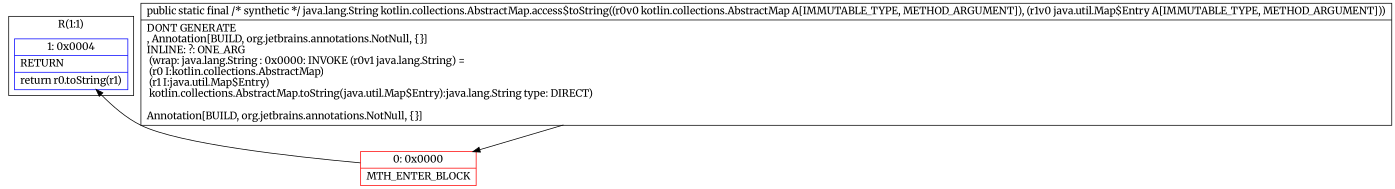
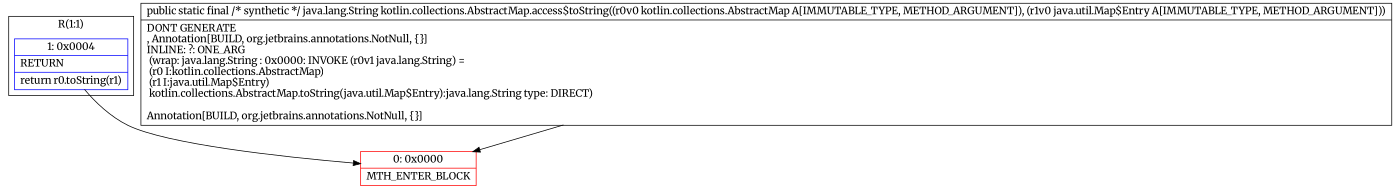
edge "0: 0x0000" -> "1: 0x0004": reversed
